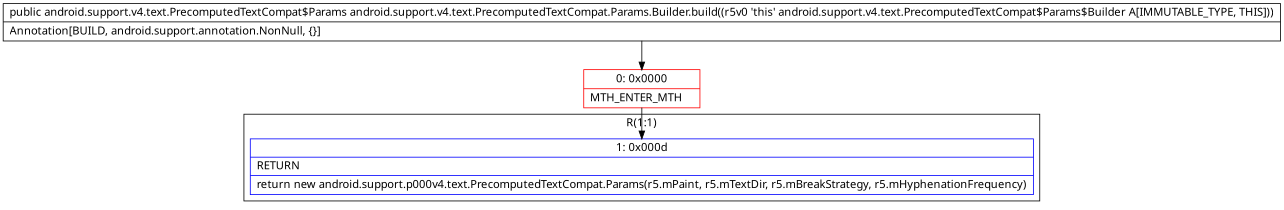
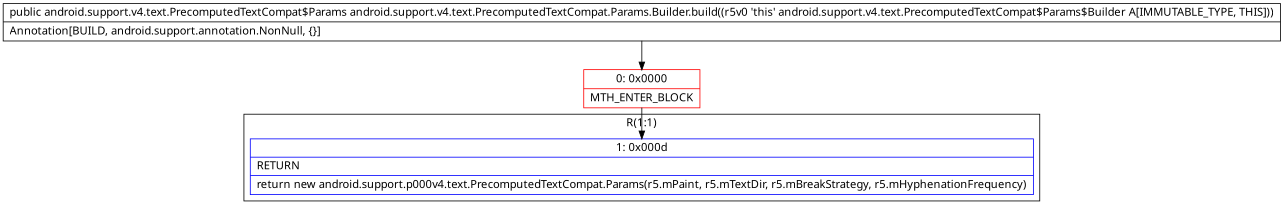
node "0: 0x0000": text "MTH_ENTER_MTH" -> "MTH_ENTER_BLOCK"
